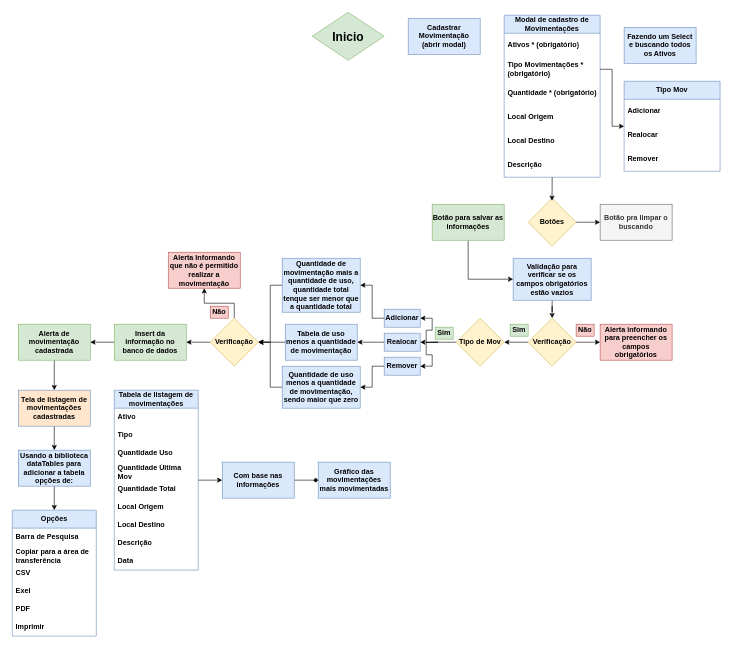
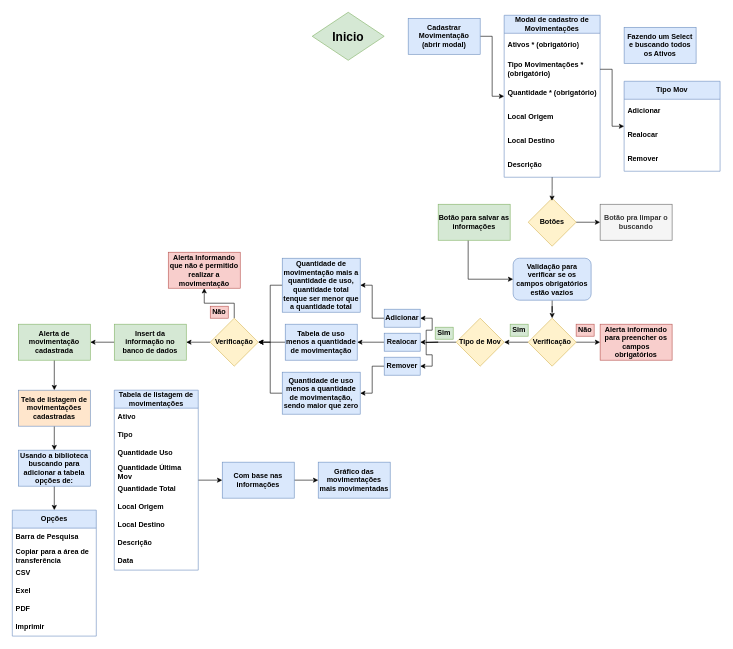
edge "Cadastrar Movimentação (abrir modal)" -> "Modal de cadastro de Movimentações": added
node "Botão para salvar as informações": moved (468, 222) -> (474, 222)
node "Validação para verificar se os campos obrigatórios estão vazios": shape rectangle -> rounded rectangle
node "Quantidade de uso menos a quantidade de movimentação, sendo maior que zero": moved (321, 387) -> (321, 393)
node "Usando a biblioteca dataTables para adicionar a tabela opções de:": label "Usando a biblioteca dataTables para adicionar a tabela opções de:" -> "Usando a biblioteca buscando para adicionar a tabela opções de:"
edge "Com base nas informações" -> "Gráfico das movimentações mais movimentadas": arrowhead diamond -> classic
